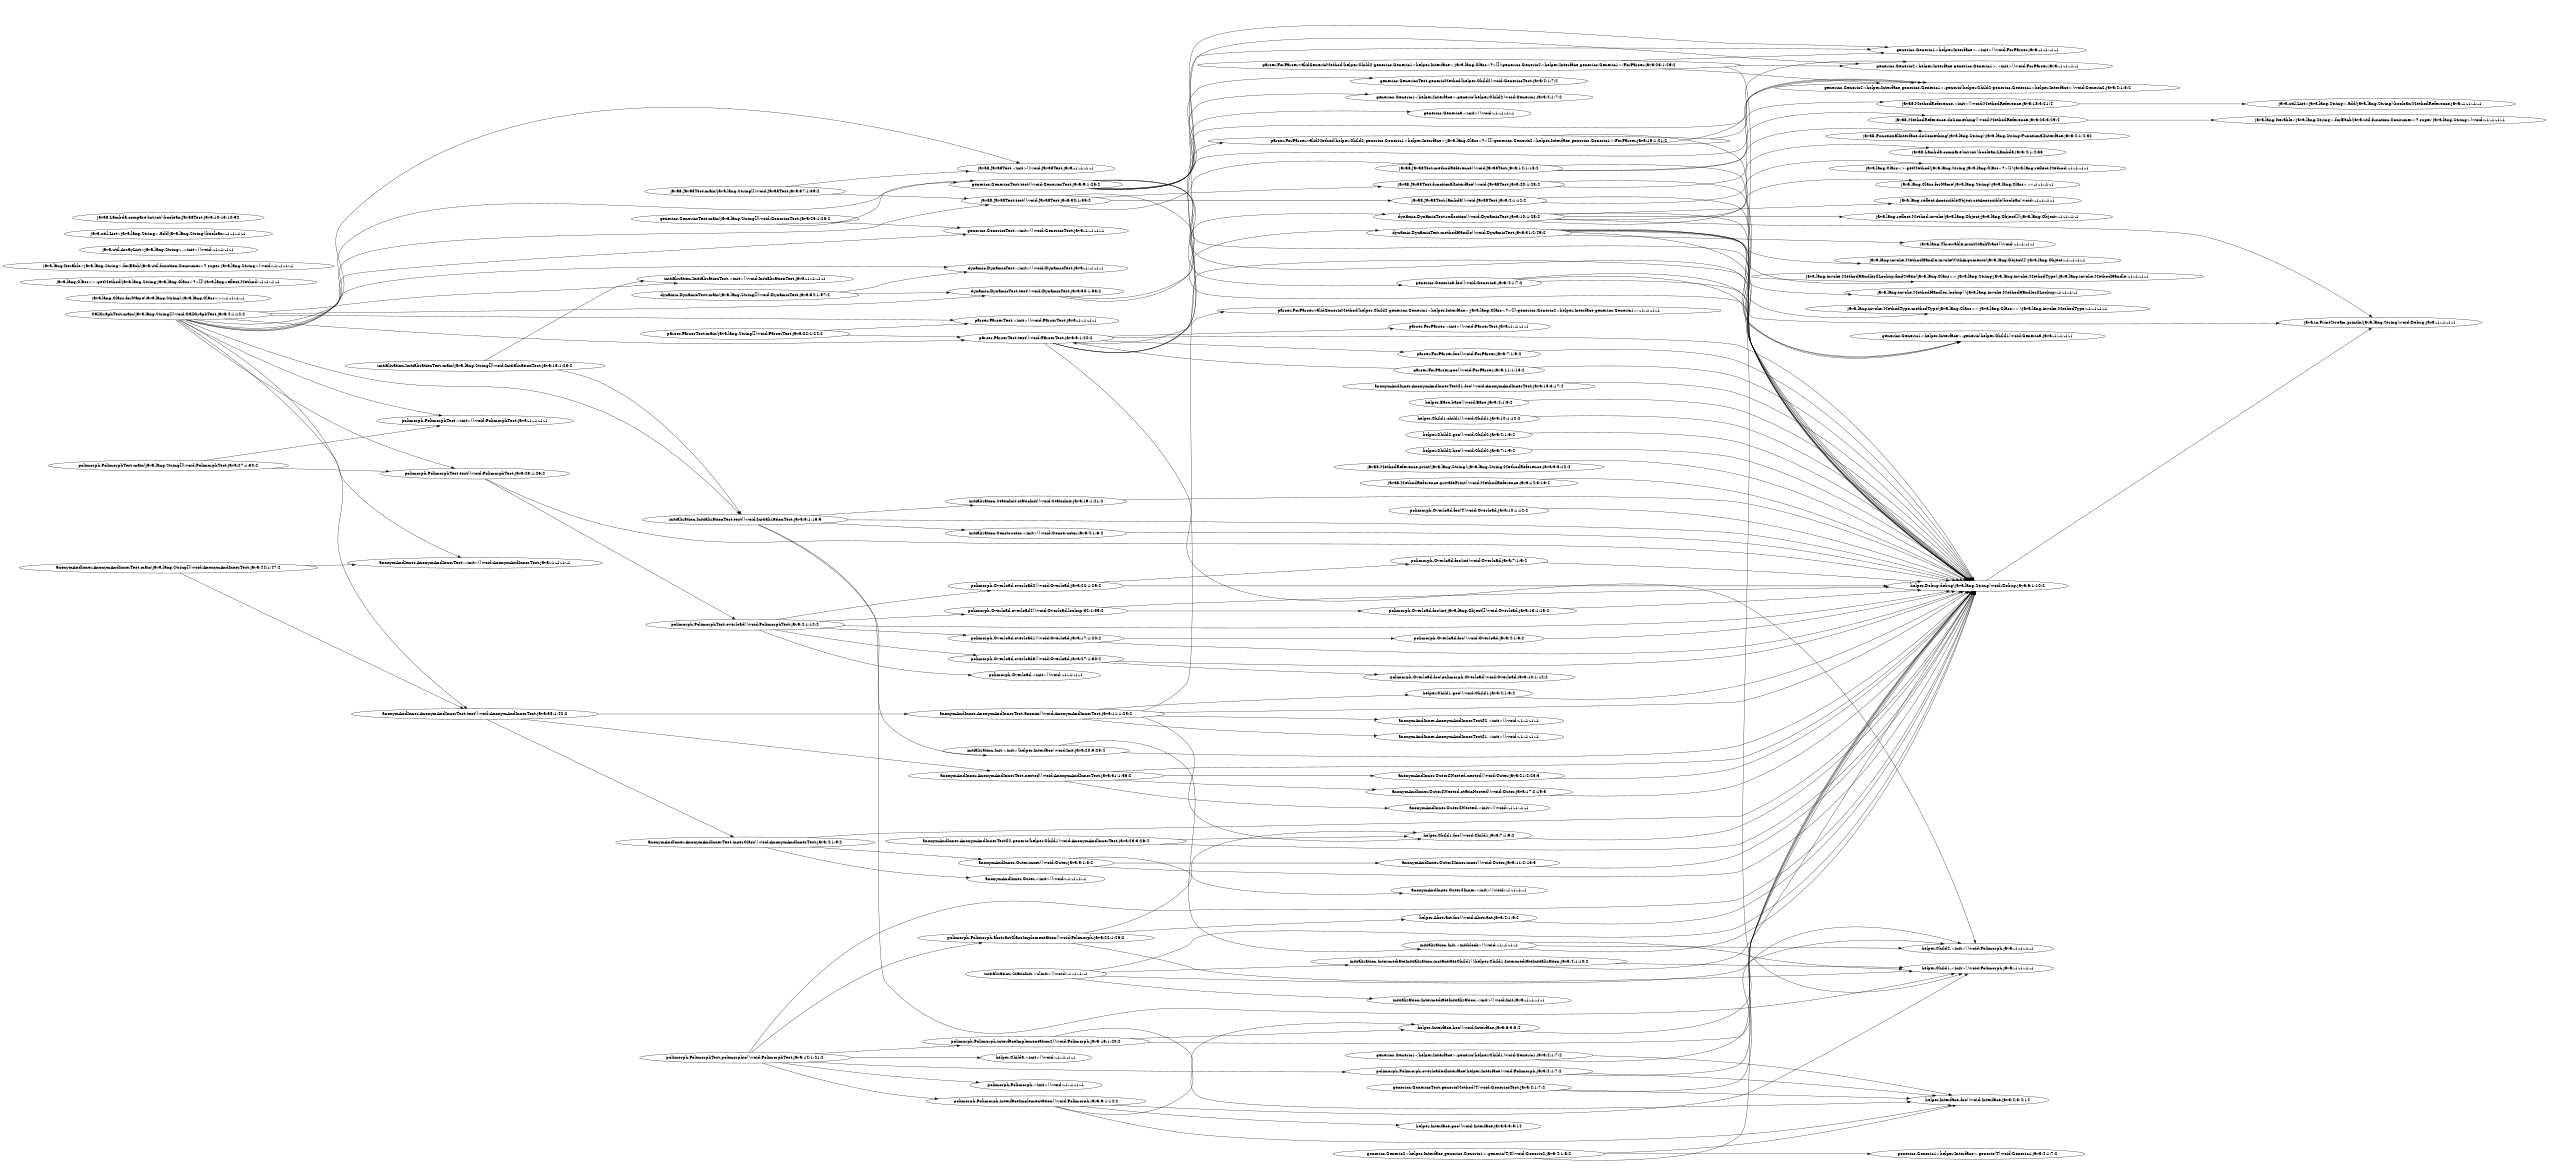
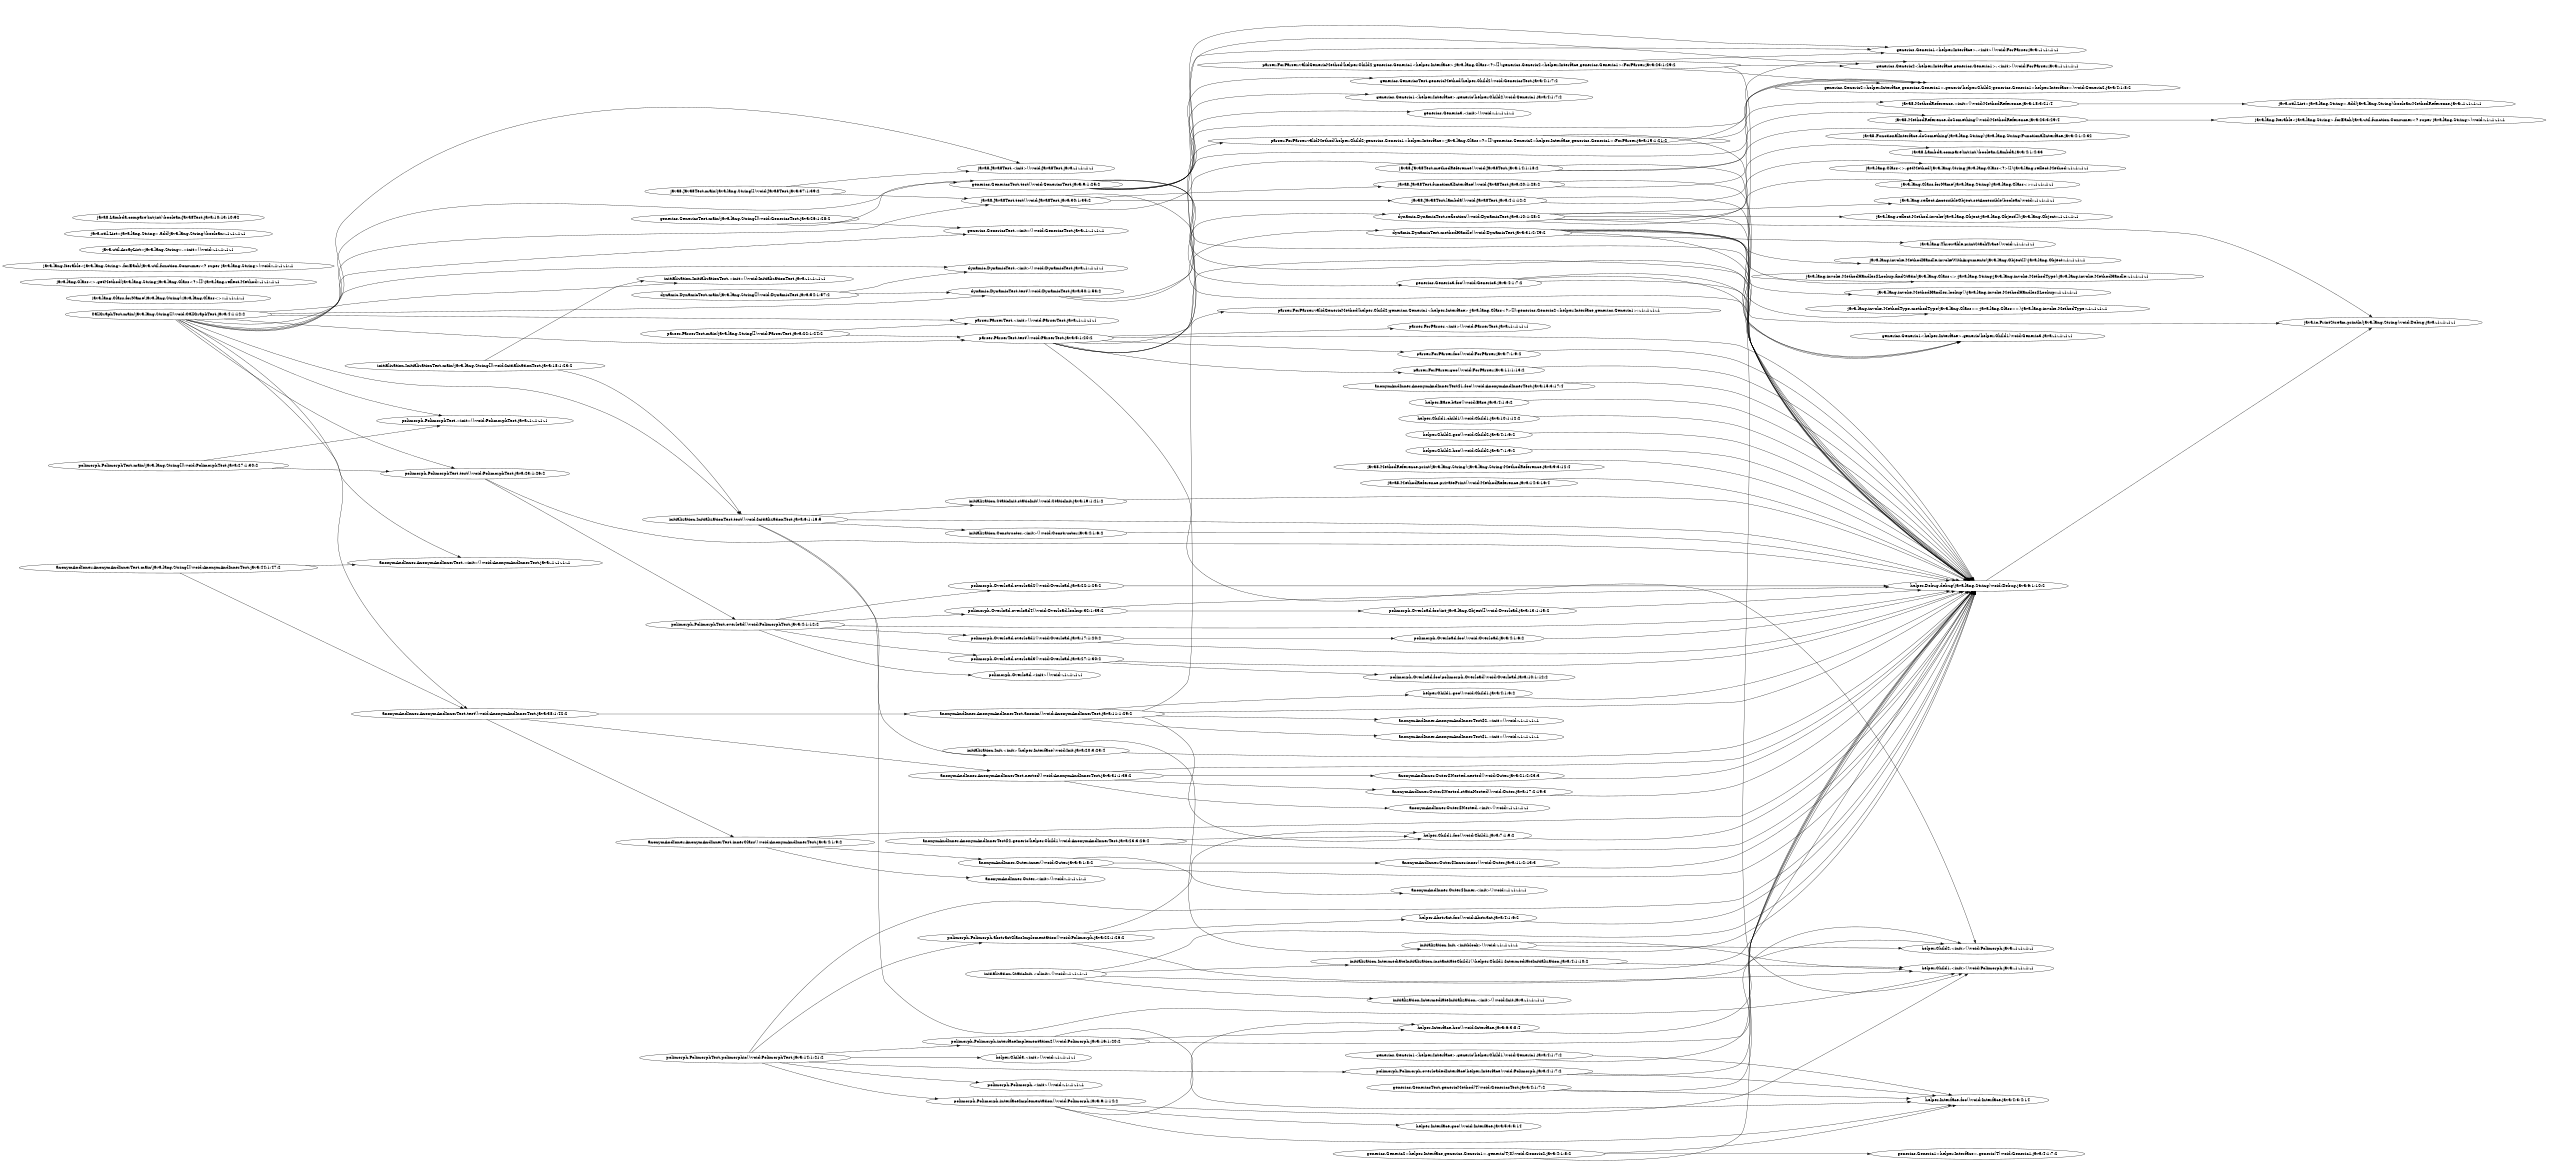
edge "parser.ForParser.goo():void:ForParser.java:11:1:13:2" -> "parser.ParserTest.test():void:ParserTest.java:5:1:20:2": reversed
node "polimorph.Overload.foo(T):void:Overload.java:10:1:12:2": removed
node "polimorph.Overload.foo(int):void:Overload.java:7:1:9:2": removed
